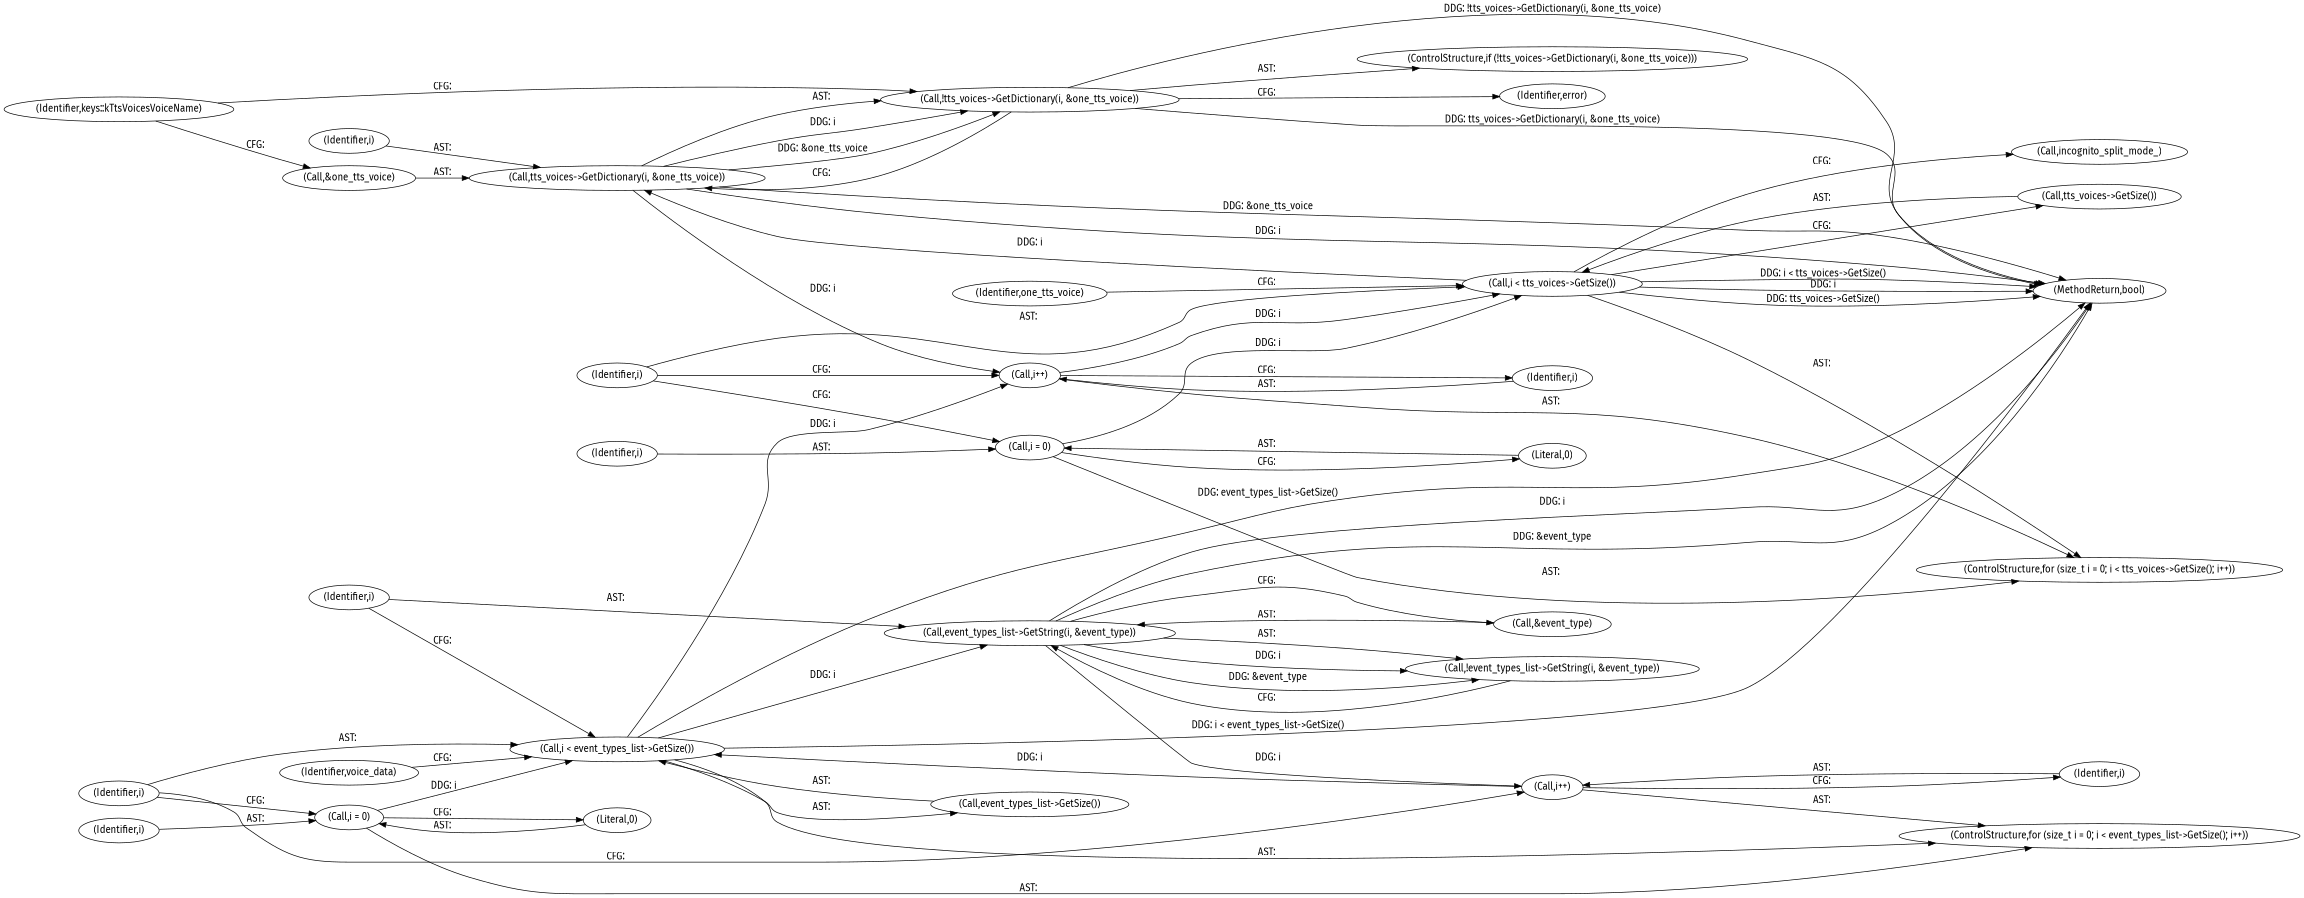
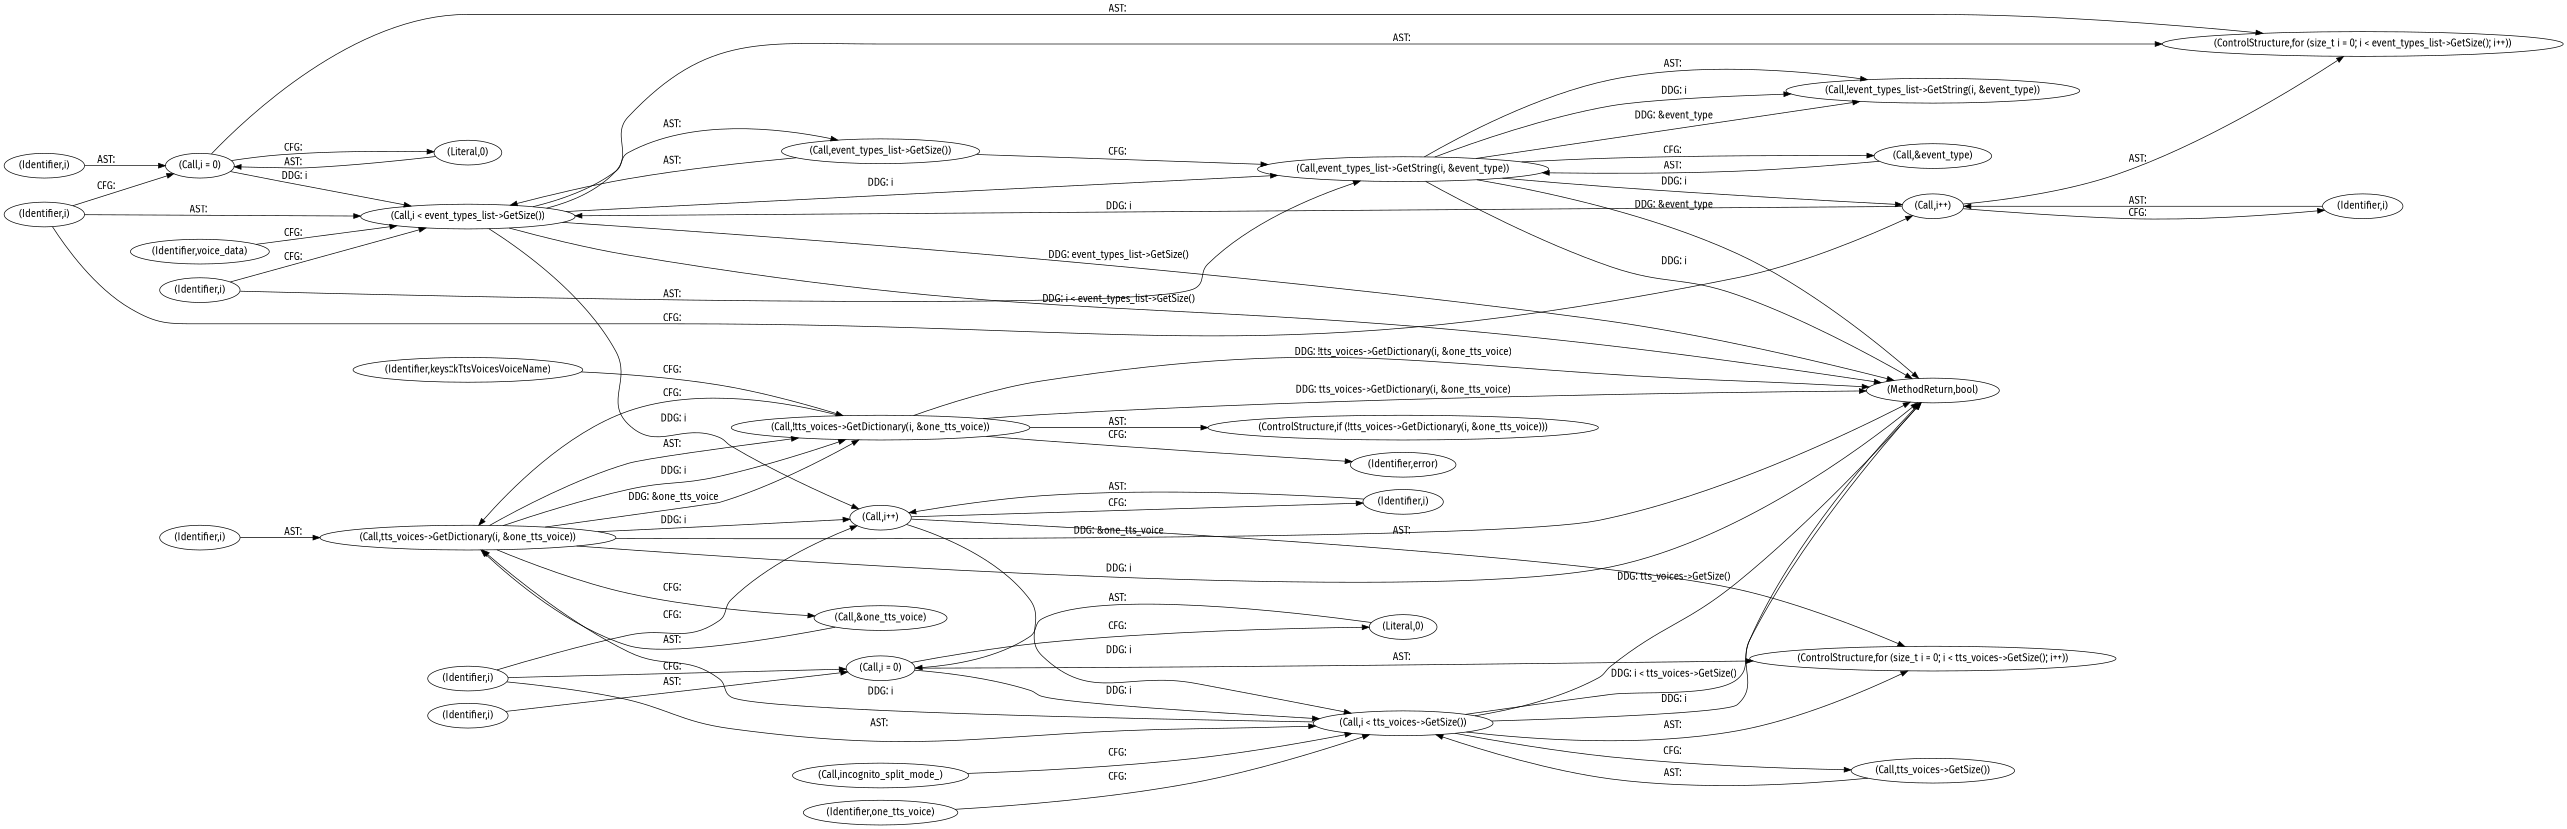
edge "(Identifier,keys::kTtsVoicesVoiceName)" -> "(Call,&one_tts_voice)": now "(Call,tts_voices->GetDictionary(i, &one_tts_voice))" -> "(Call,&one_tts_voice)"
edge "(Call,i < tts_voices->GetSize())" -> "(Call,incognito_split_mode_)": reversed
edge "(Call,!event_types_list->GetString(i, &event_type))" -> "(Call,event_types_list->GetString(i, &event_type))": now "(Call,event_types_list->GetSize())" -> "(Call,event_types_list->GetString(i, &event_type))"
